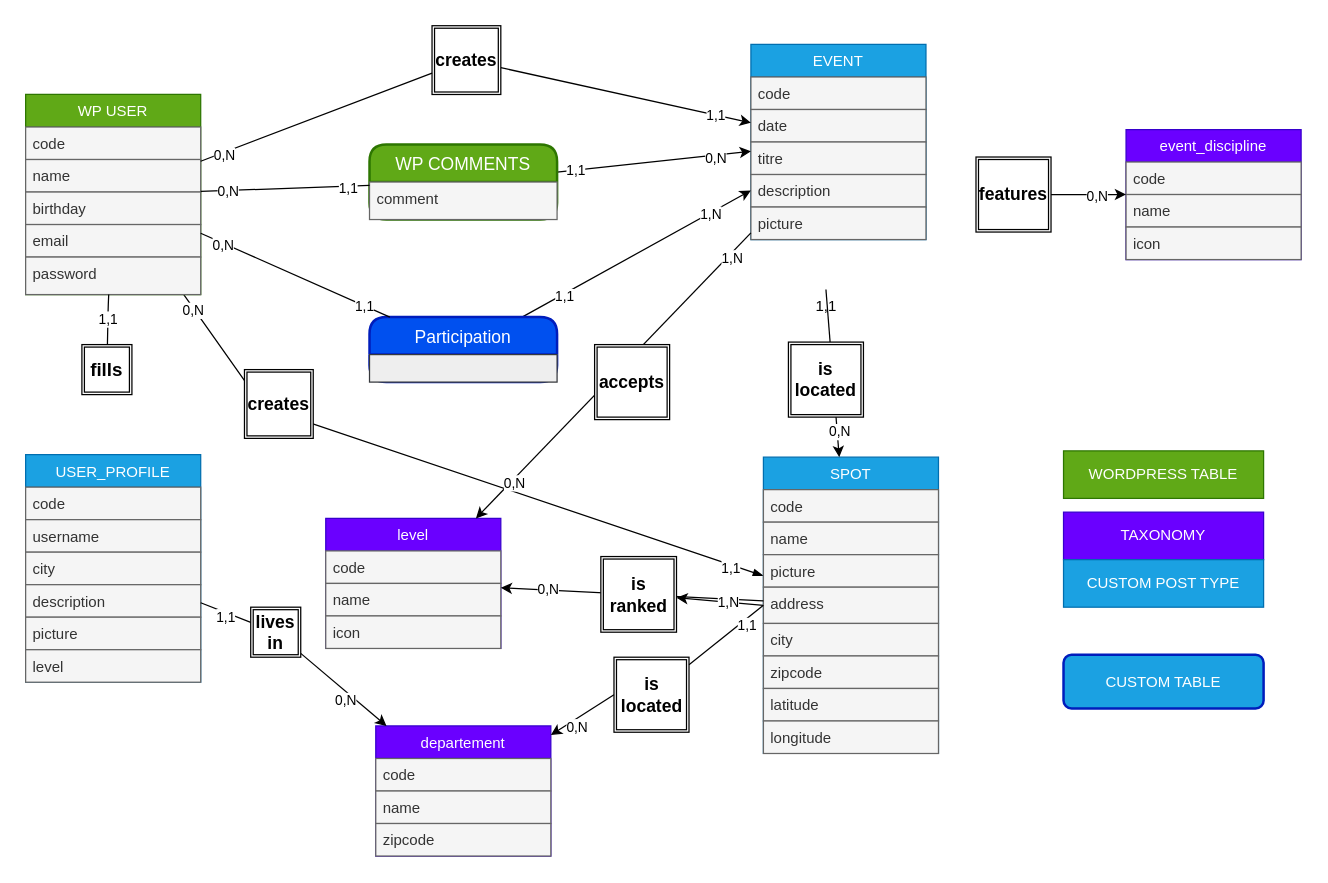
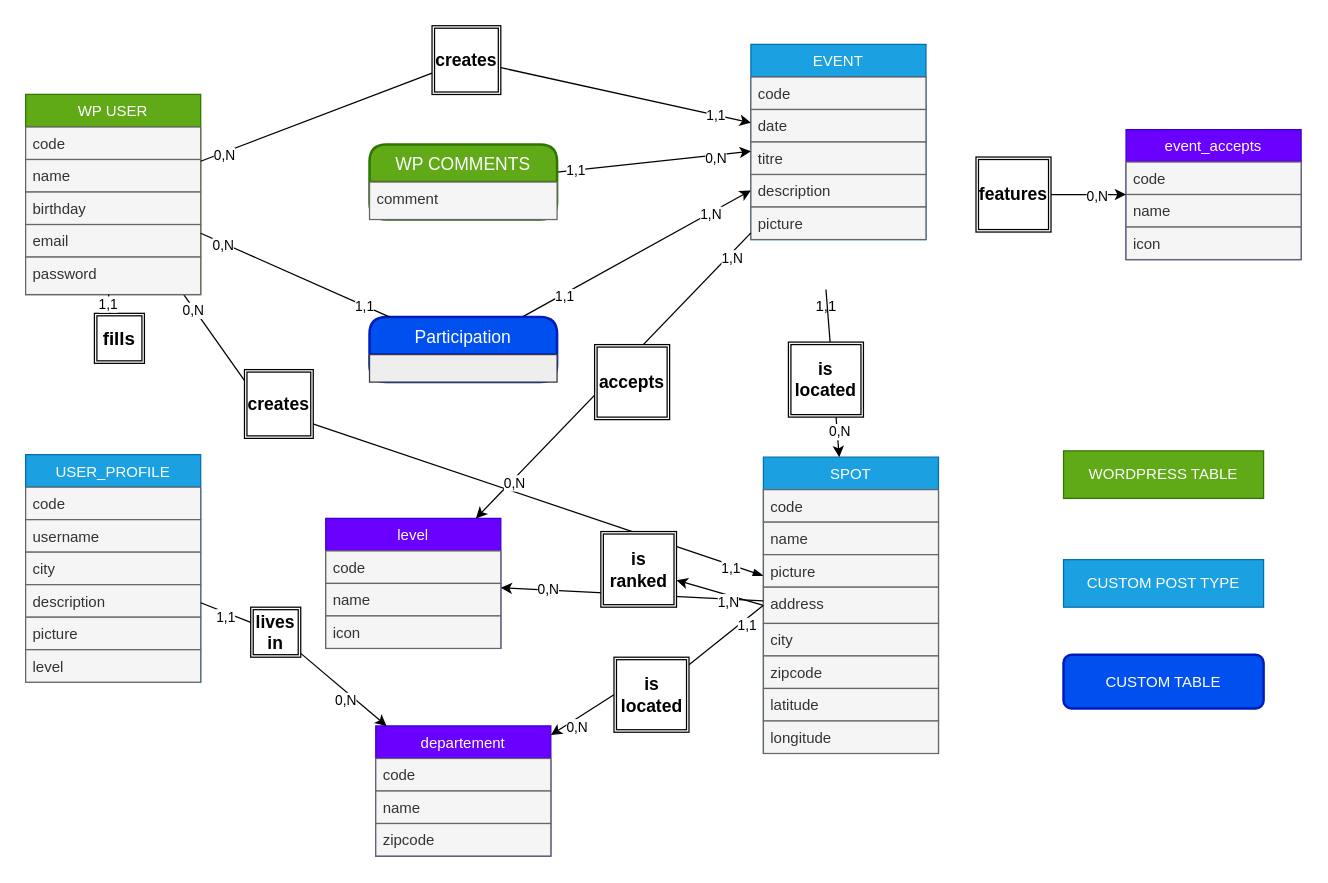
node "event_discipline": label "event_discipline" -> "event_accepts"
edge "WP COMMENTS" -- "WP USER": removed, labels "1,1", "0,N"
node "fills": moved (107, 369) -> (119, 338)
node "TAXONOMY": removed
node "is ranked": moved (638, 594) -> (638, 569)
node "CUSTOM TABLE": fillcolor #1ba1e2 -> #0050ef
